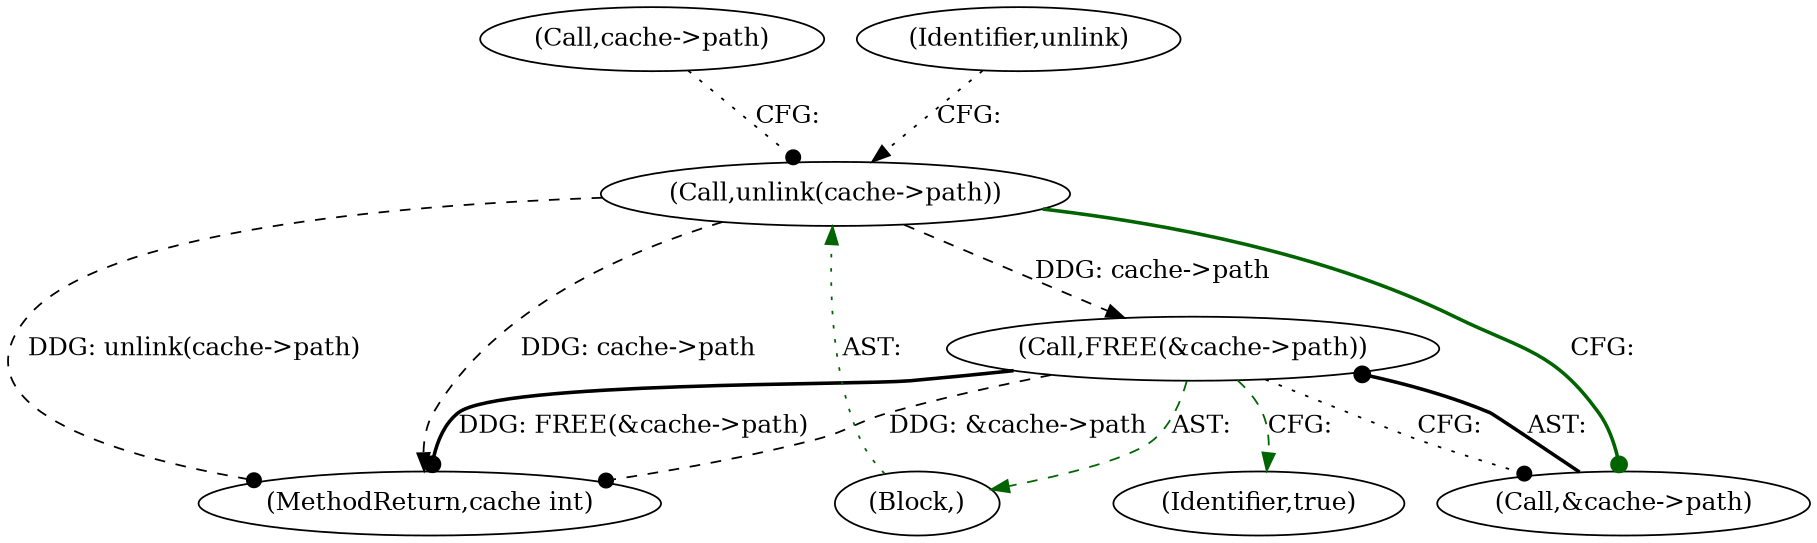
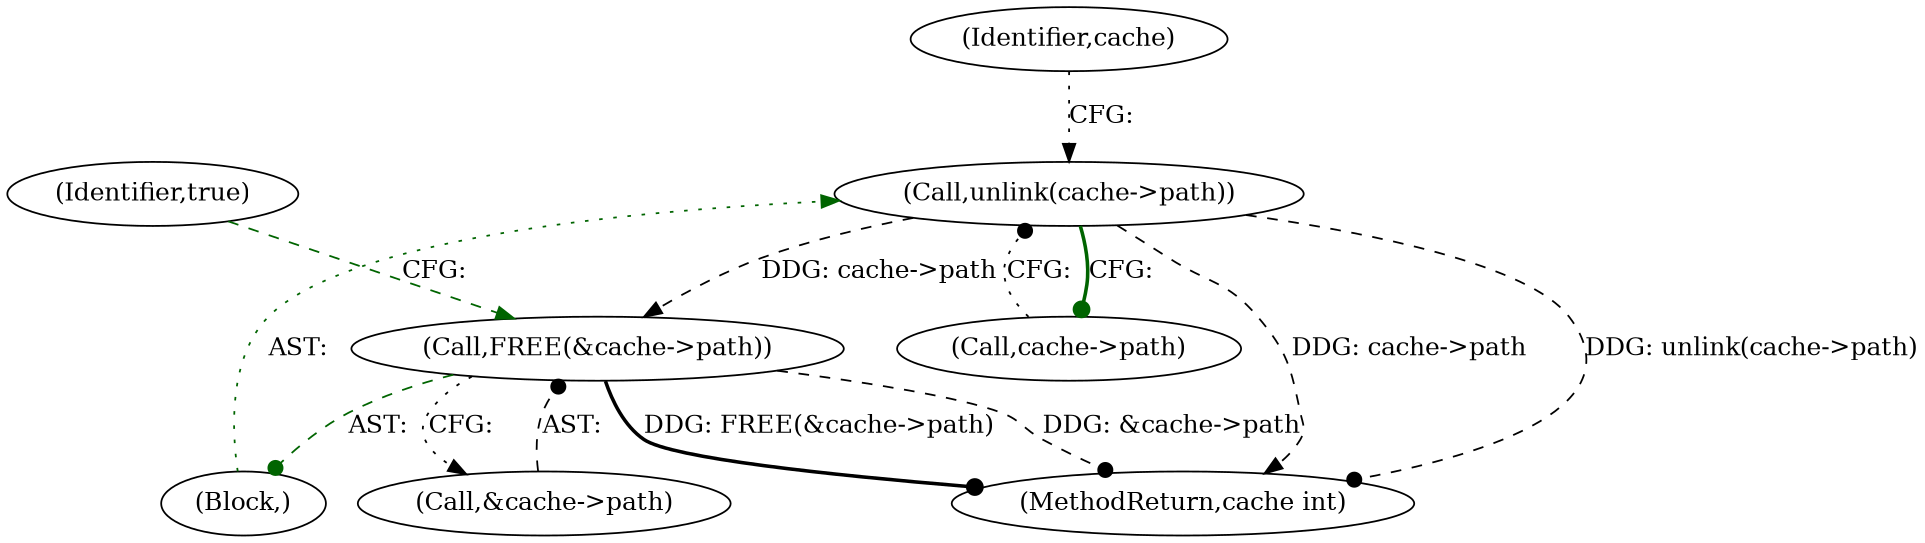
node "(Identifier,unlink)": label "(Identifier,unlink)" -> "(Identifier,cache)"
edge "(Call,unlink(cache->path))" -> "(Call,&cache->path)": now "(Call,unlink(cache->path))" -> "(Call,cache->path)"
edge "(Call,&cache->path)" -> "(Call,FREE(&cache->path))": style bold -> dashed
edge "(Call,FREE(&cache->path))" -> "(Identifier,true)": reversed
edge "(Call,FREE(&cache->path))" -> "(Call,&cache->path)": arrowhead dot -> normal
edge "(Call,FREE(&cache->path))" -> "(Block,)": arrowhead normal -> dot
